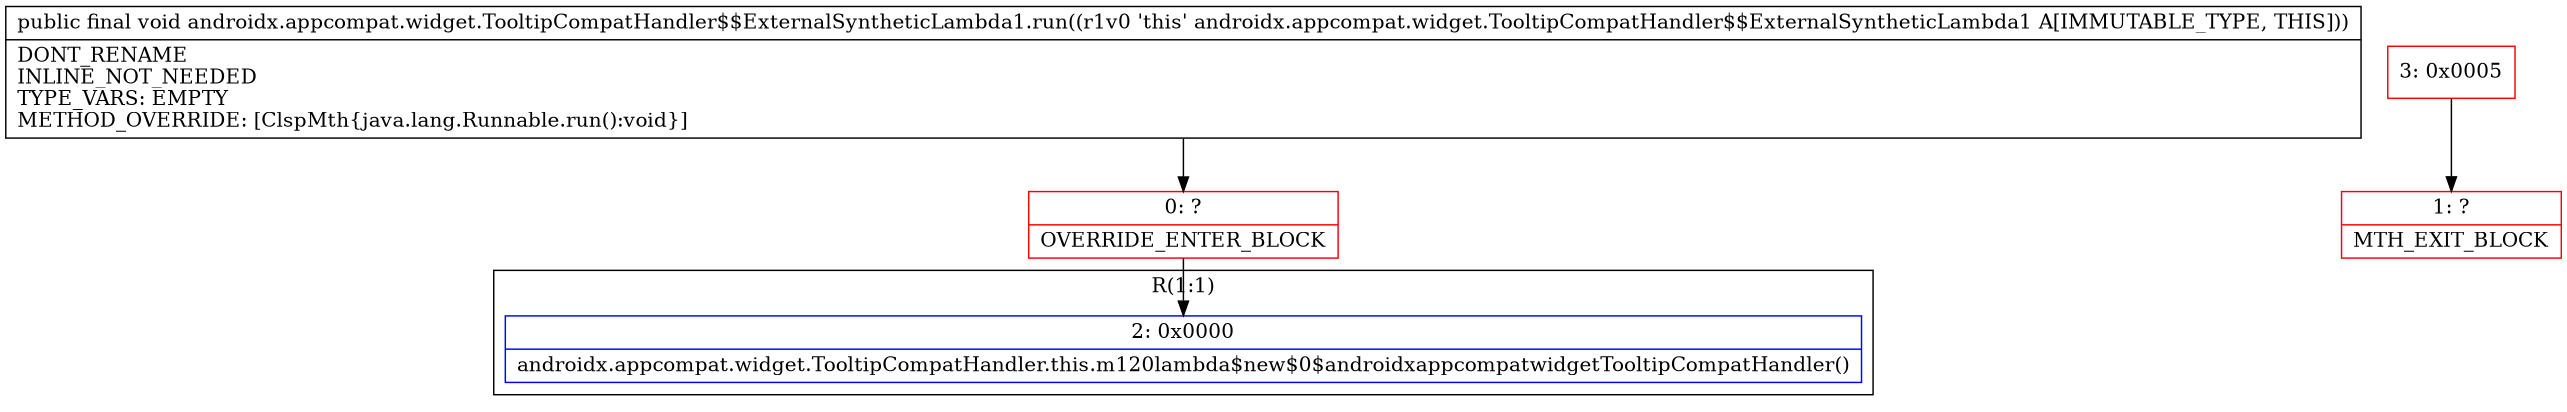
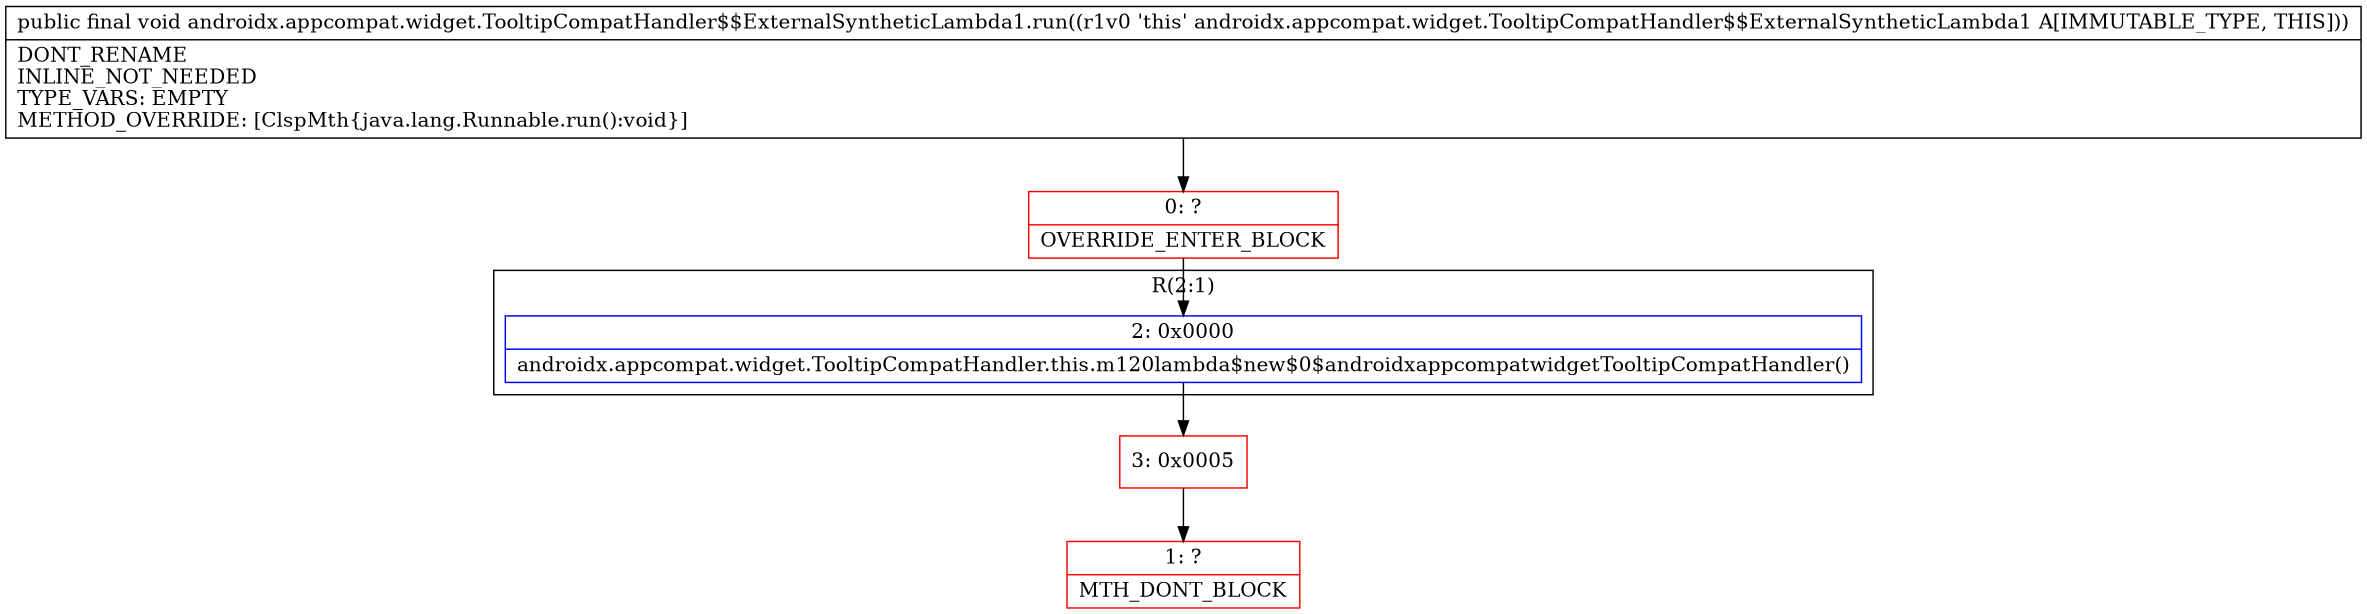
node "1: ?": text "MTH_EXIT_BLOCK" -> "MTH_DONT_BLOCK"
cluster "R(1:1)": label "R(1:1)" -> "R(2:1)"
edge "2: 0x0000" -> "3: 0x0005": added
